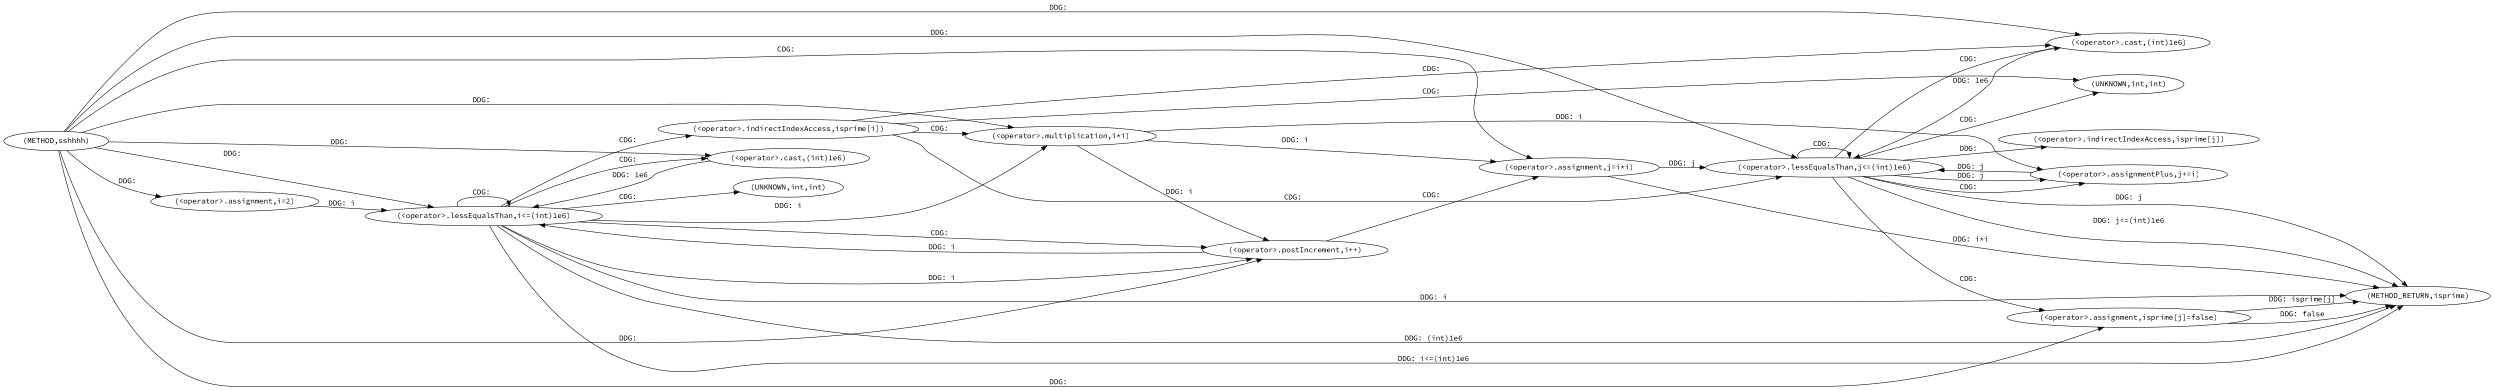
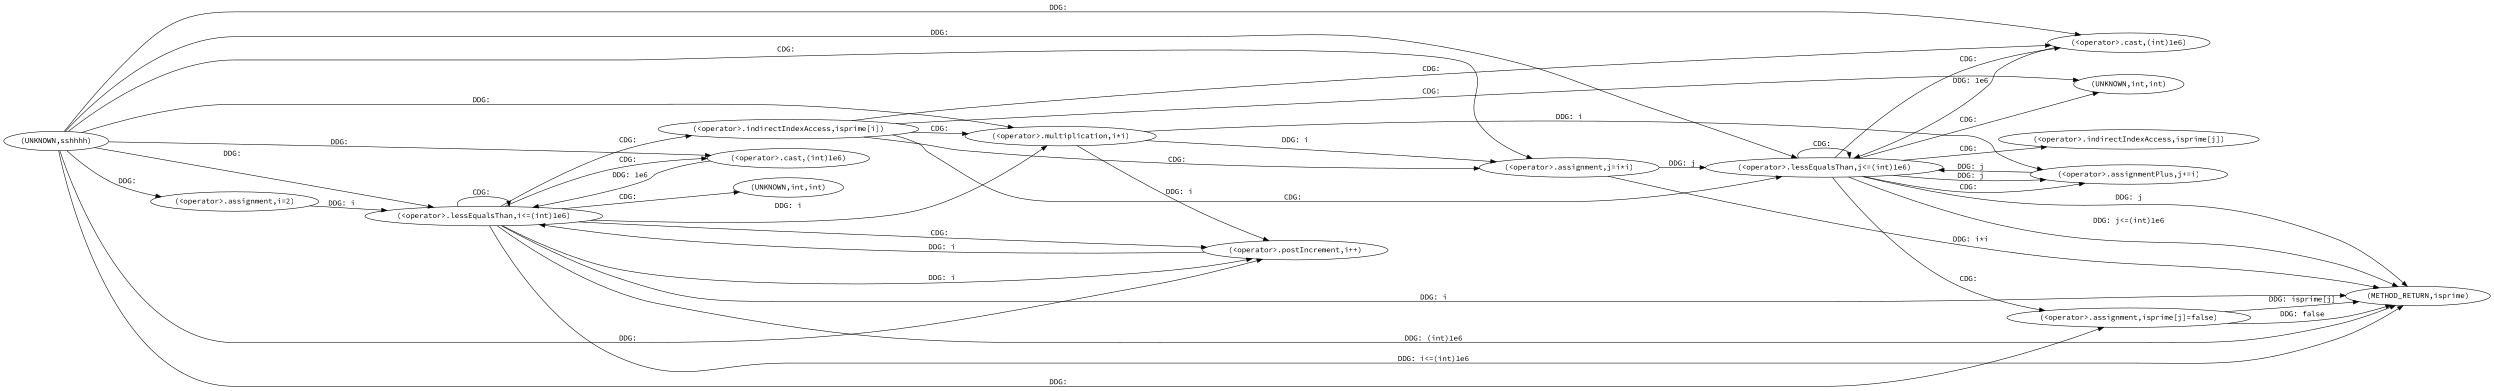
node "(METHOD,sshhhh)": label "(METHOD,sshhhh)" -> "(UNKNOWN,sshhhh)"
edge "(<operator>.lessEqualsThan,j<=(int)1e6)" -> "(<operator>.indirectIndexAccess,isprime[j])": label "DDG: " -> "CDG: "
edge "(<operator>.postIncrement,i++)" -> "(<operator>.assignment,j=i*i)": now "(<operator>.indirectIndexAccess,isprime[i])" -> "(<operator>.assignment,j=i*i)"
